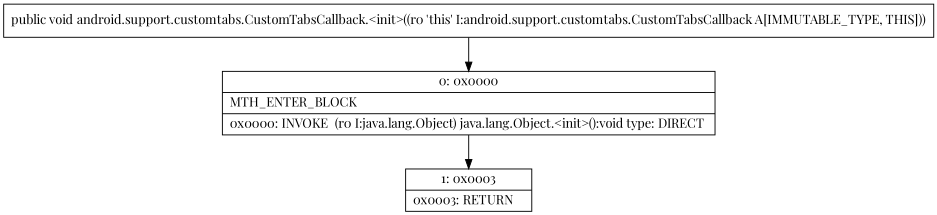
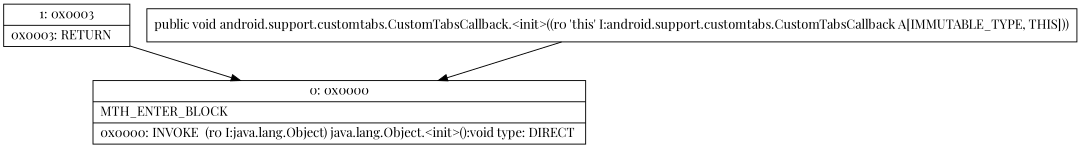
edge "0: 0x0000" -> "1: 0x0003": reversed
